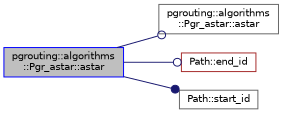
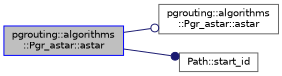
node "Path::end_id": removed
